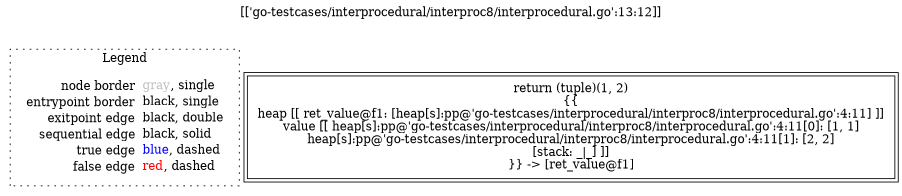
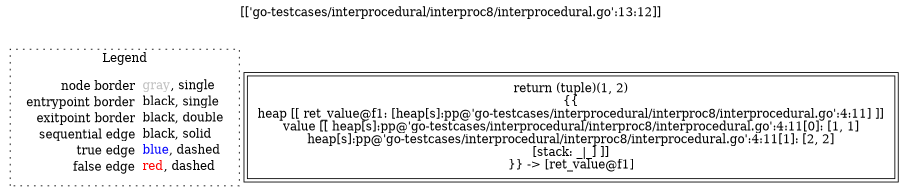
node "node border": text "exitpoint edge" -> "exitpoint border"
